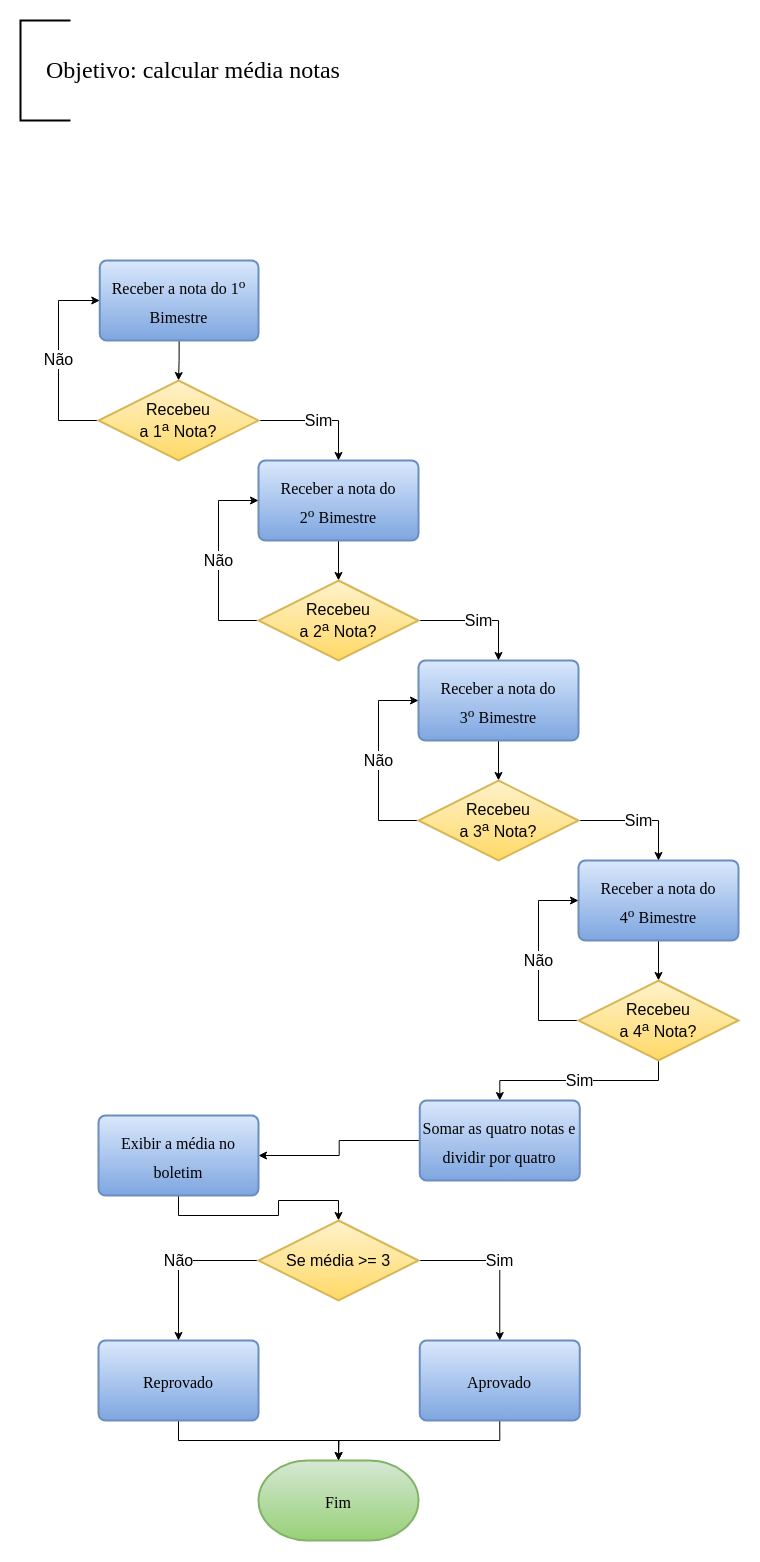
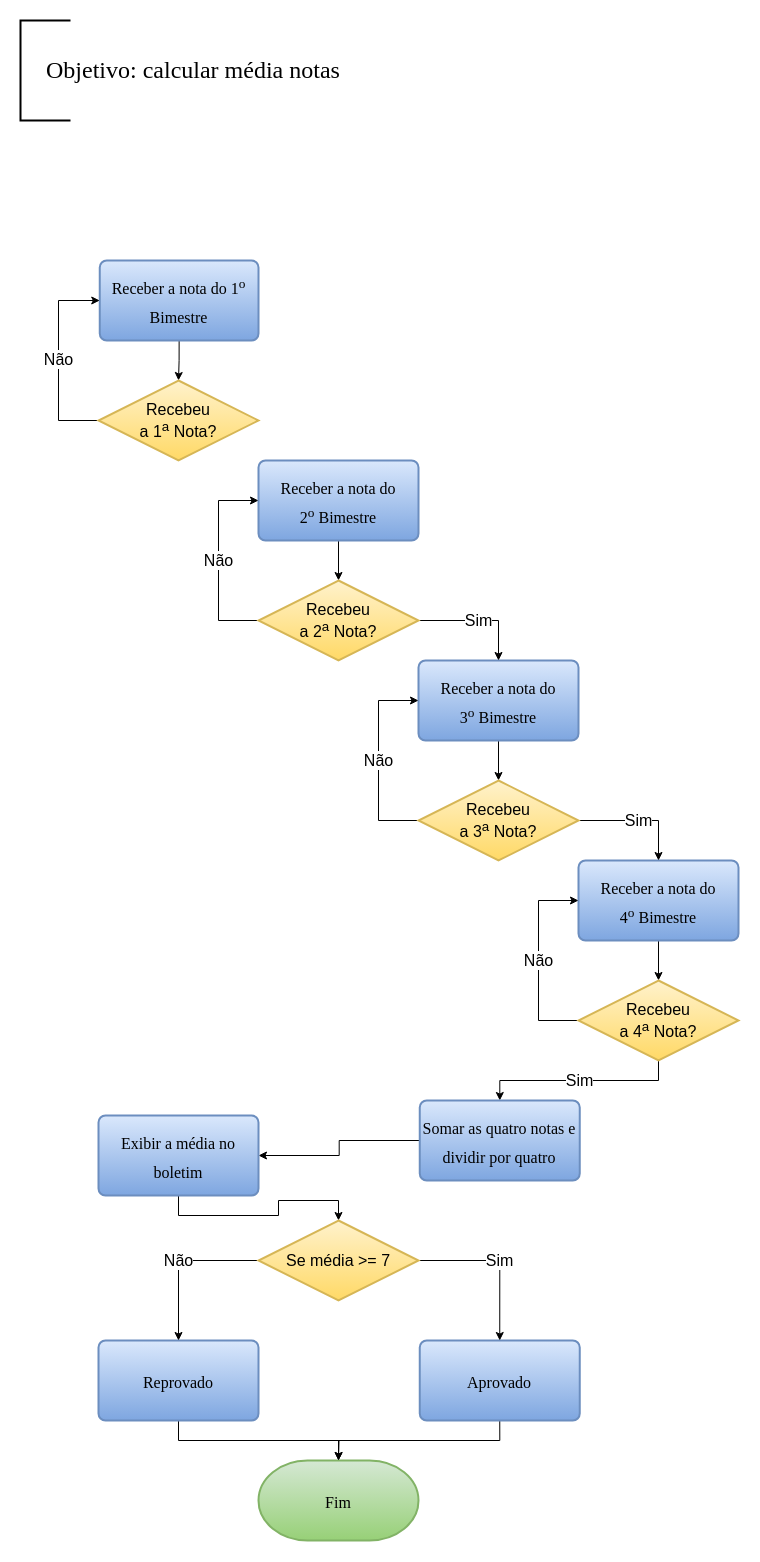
edge "Recebeu a 1a Nota?" -> "Receber a nota do 2o Bimestre": removed, label "Sim"
node "Se média >= 3": label "Se média >= 3" -> "Se média >= 7"
